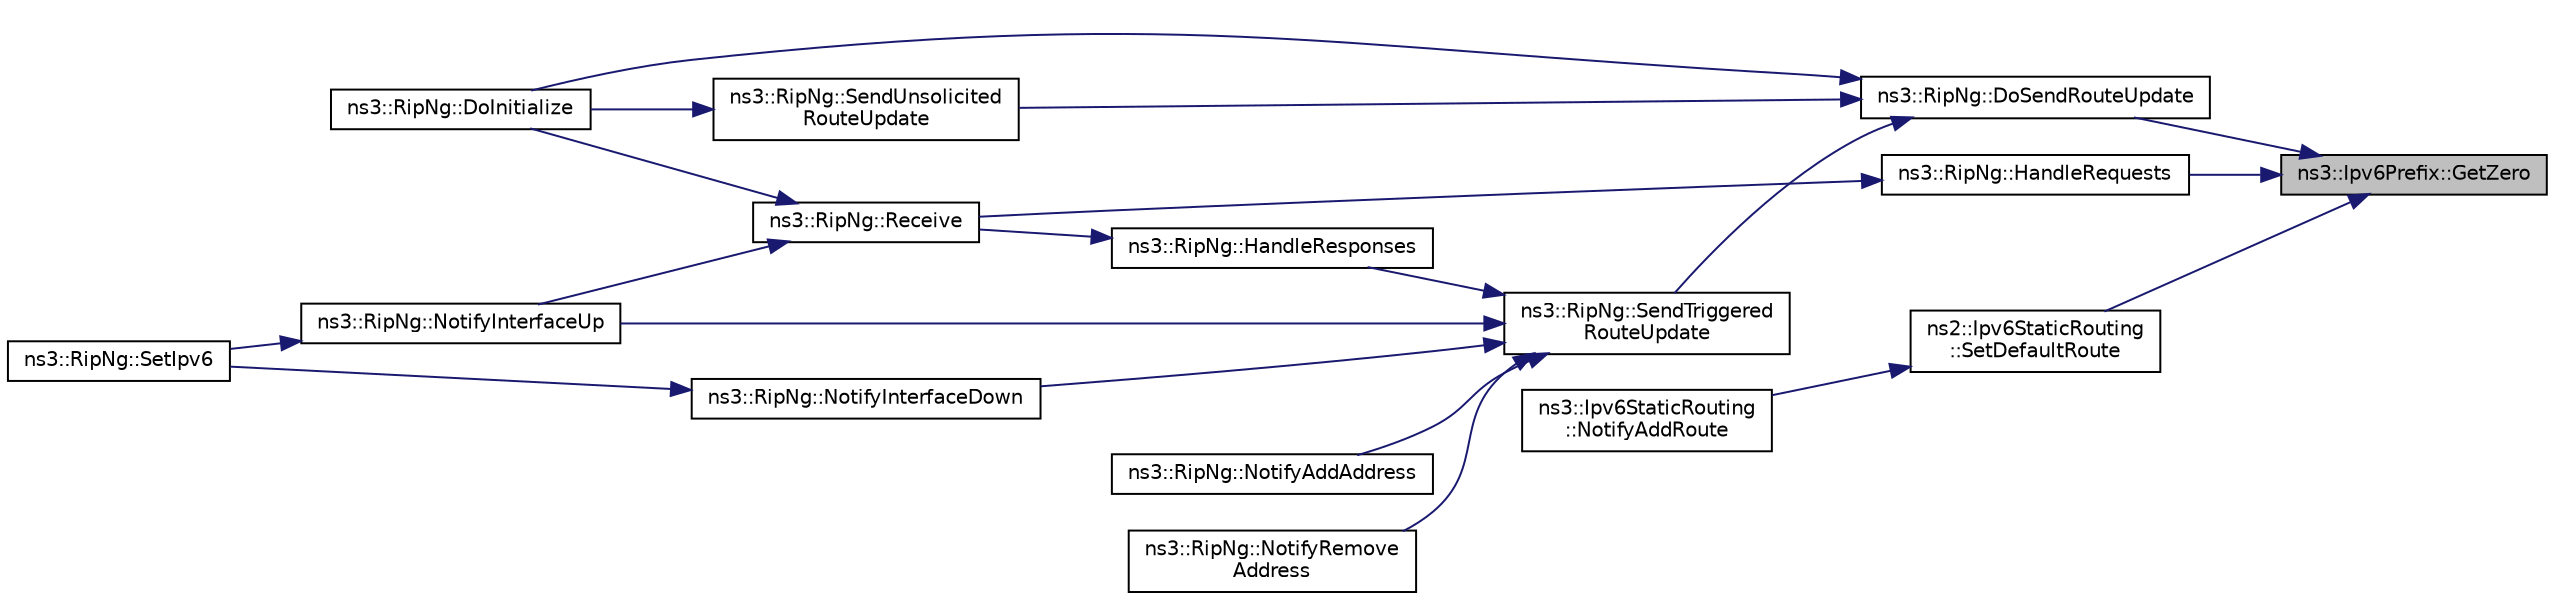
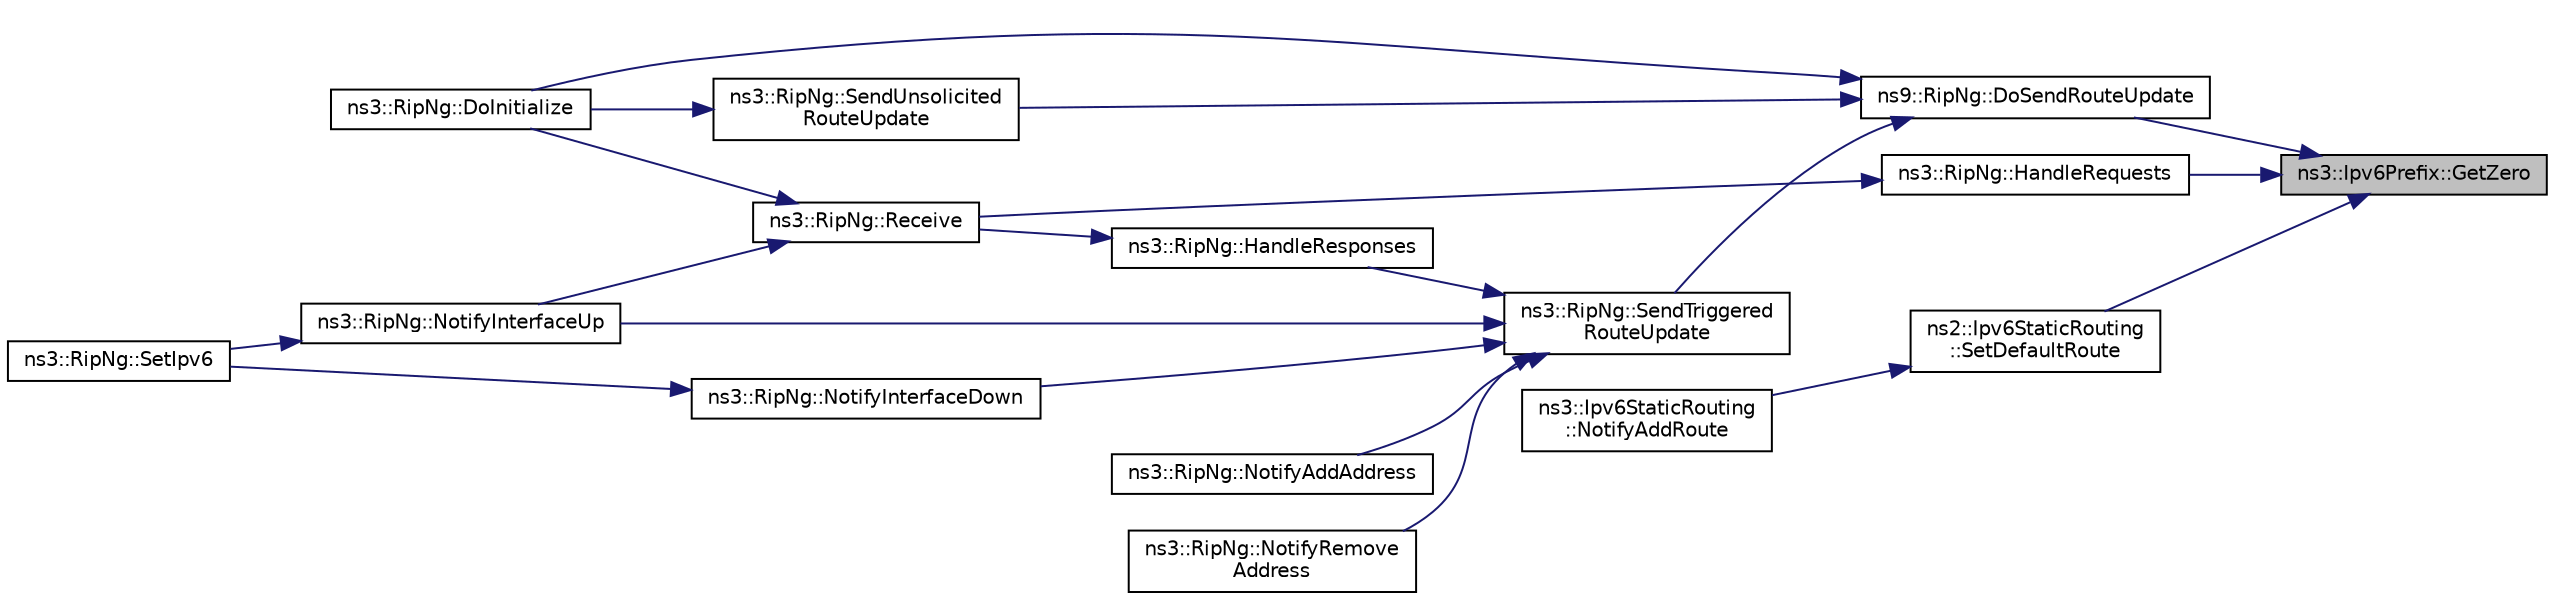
node "ns3::RipNg::DoSendRouteUpdate": label "ns3::RipNg::DoSendRouteUpdate" -> "ns9::RipNg::DoSendRouteUpdate"
